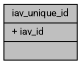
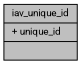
node "iav_unique_id": text "+ iav_id" -> "+ unique_id"
